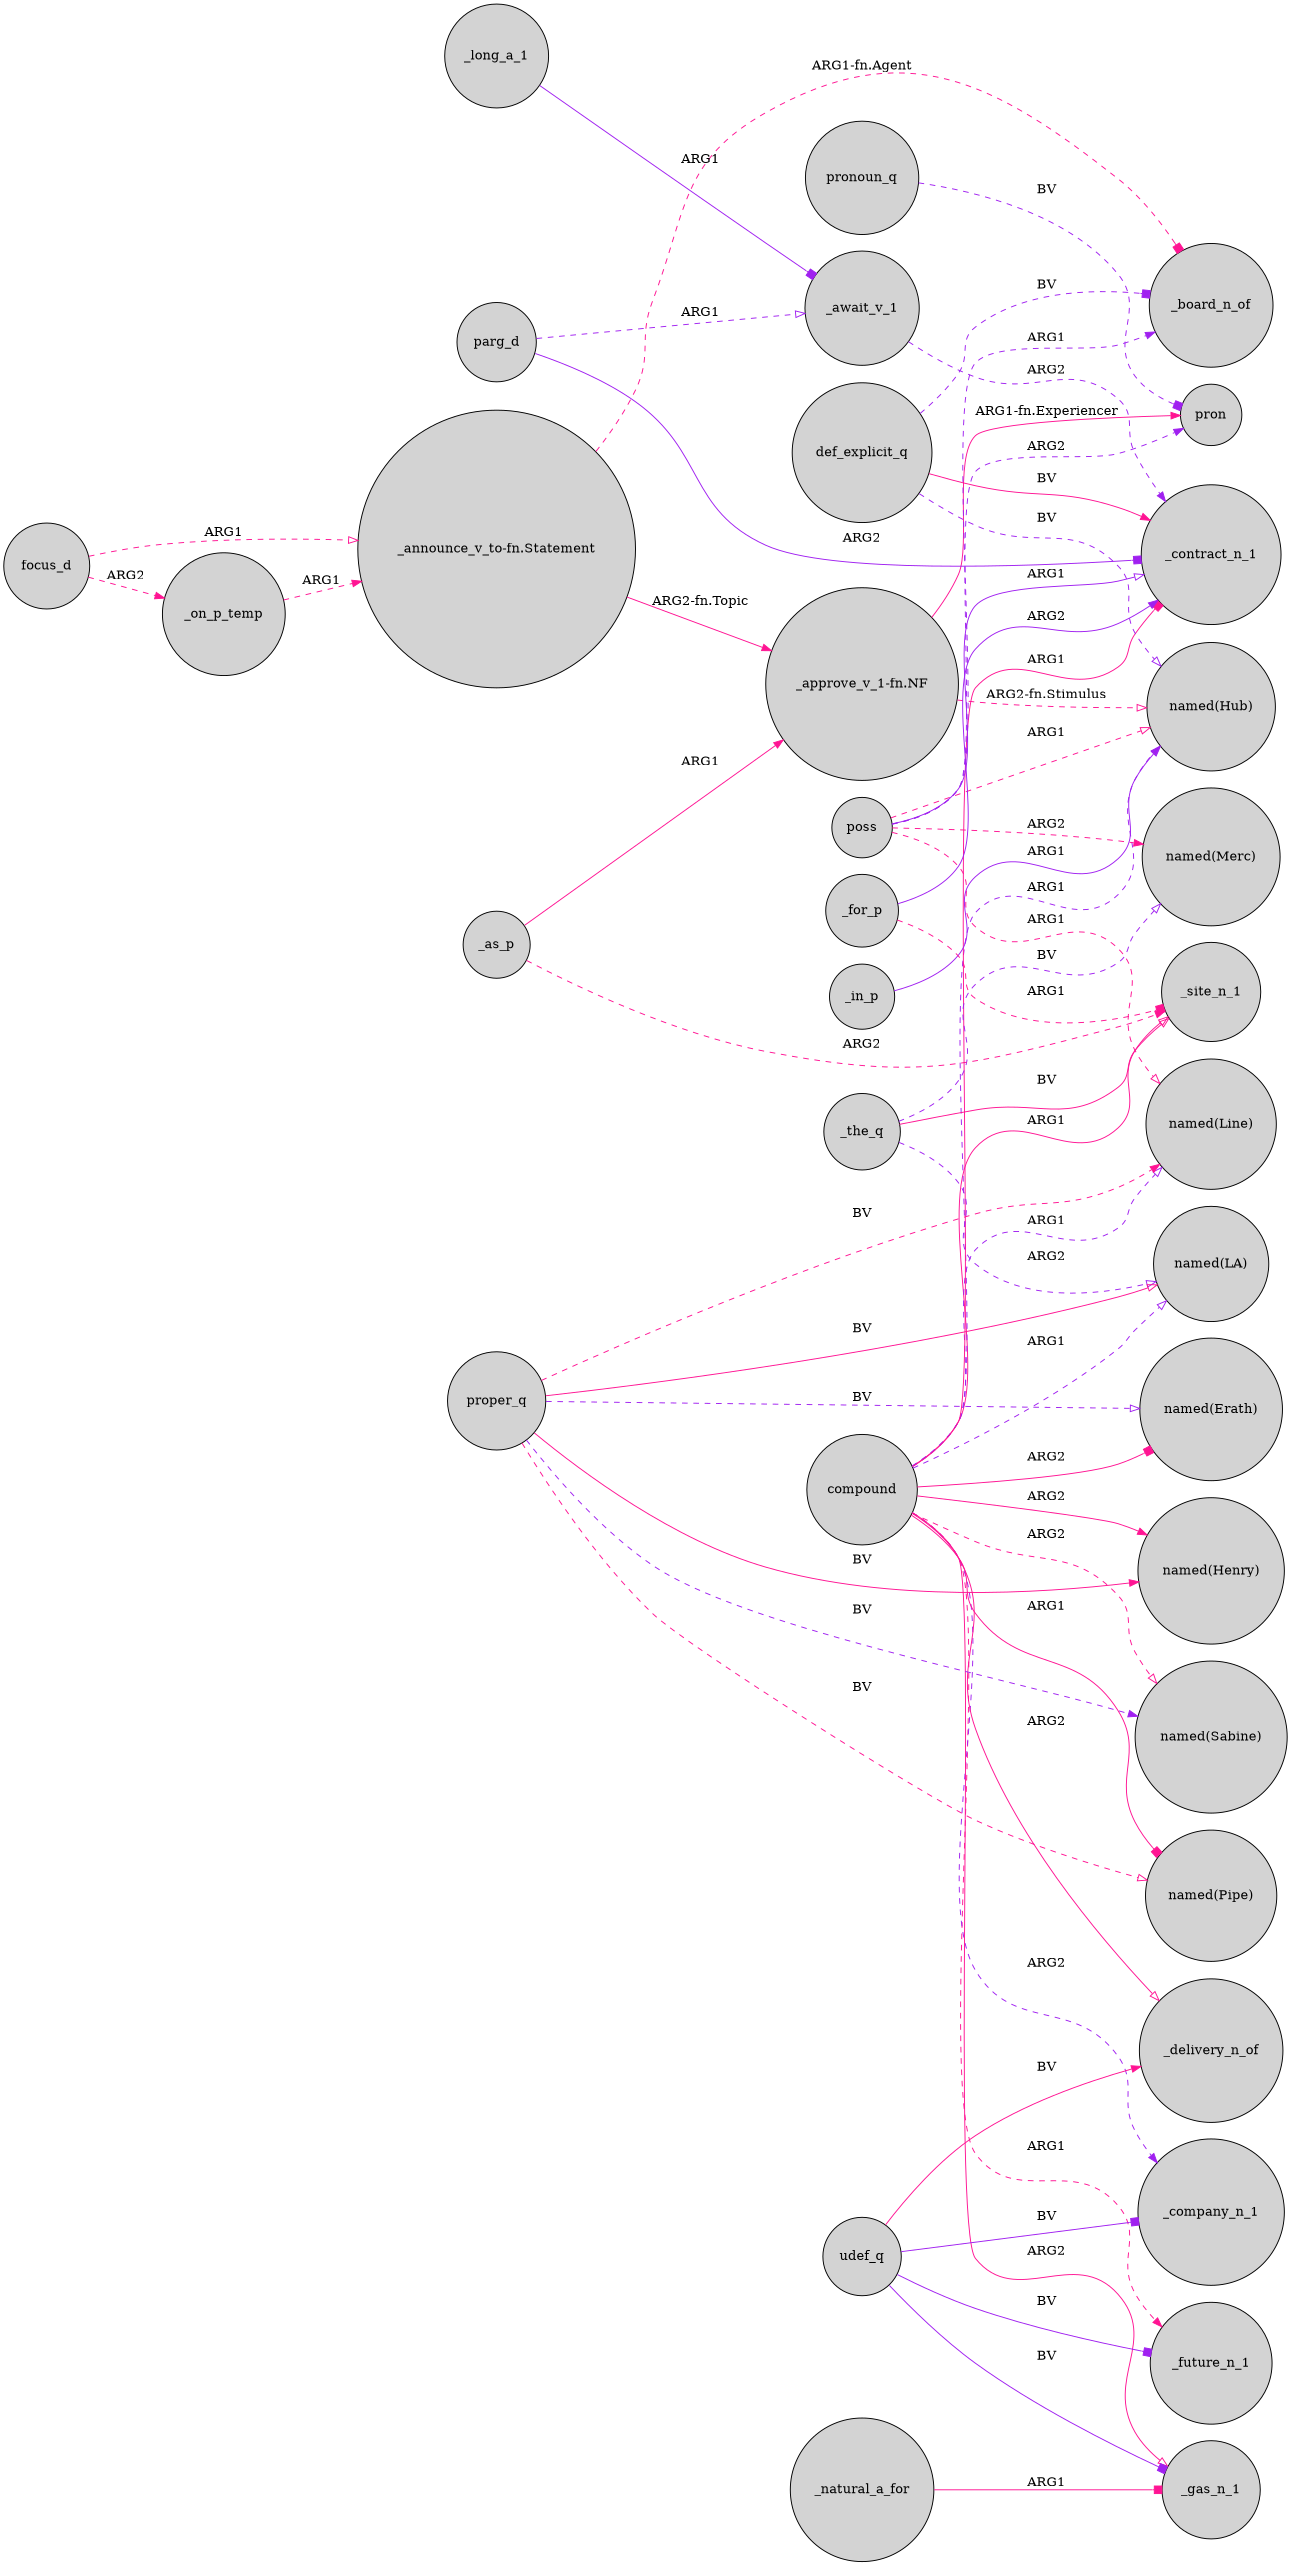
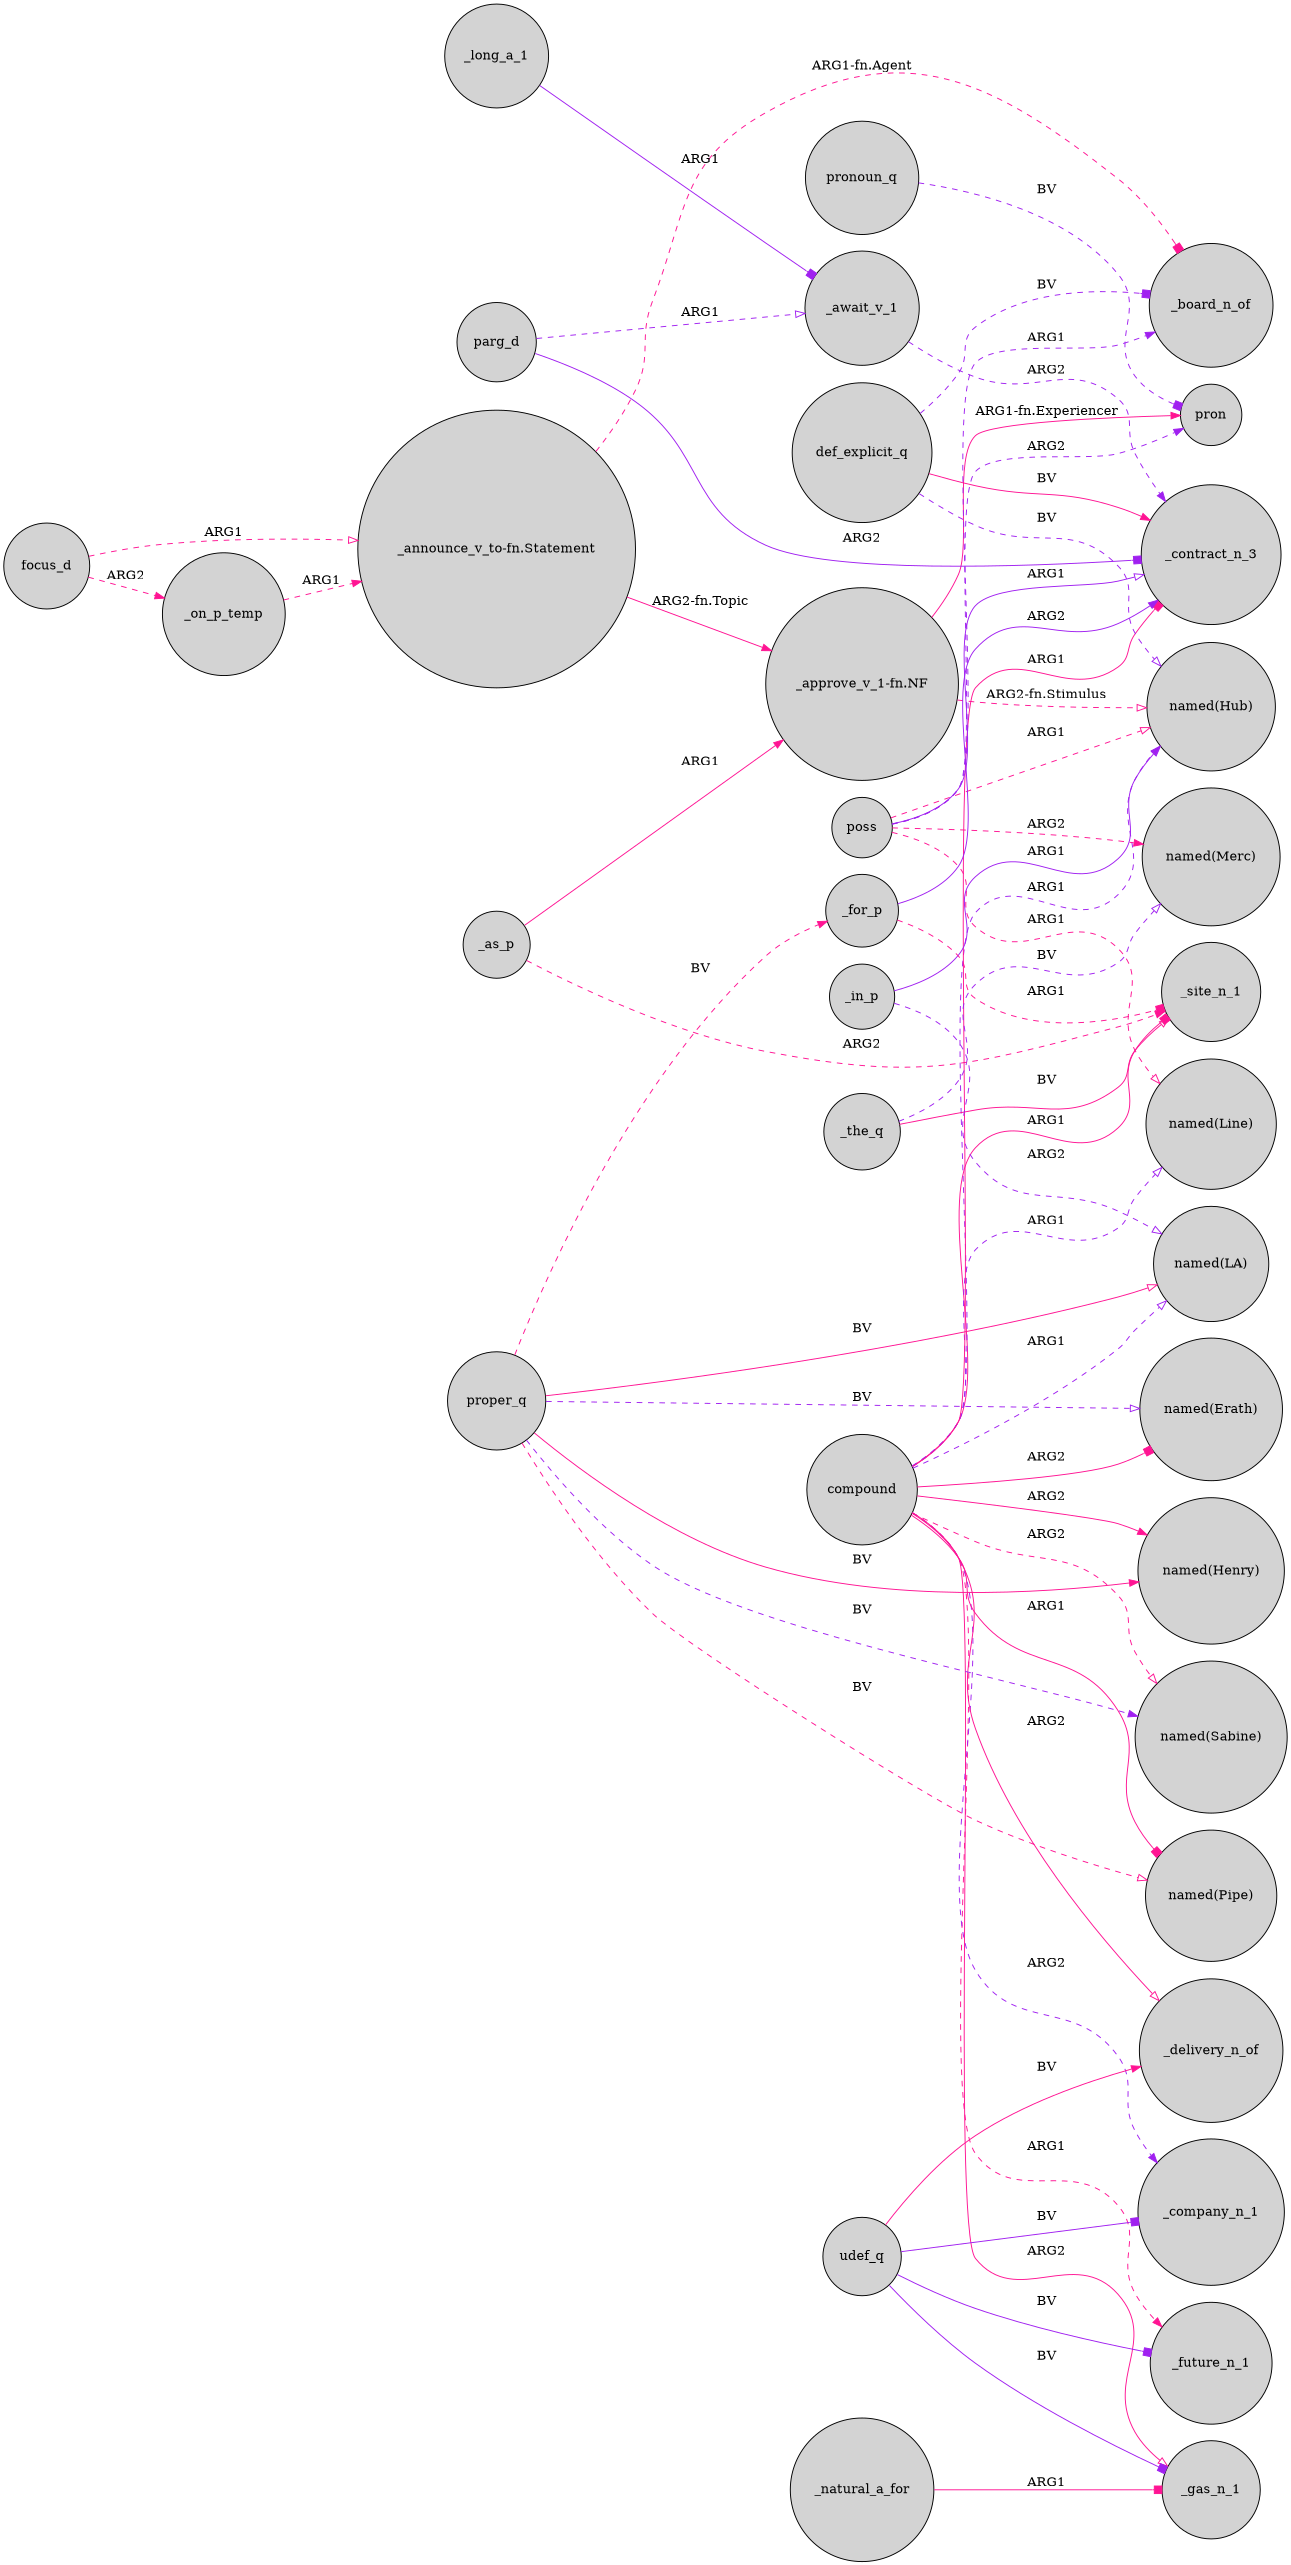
node "_contract_n_1": label "_contract_n_1" -> "_contract_n_3"
edge "compound" -> "_site_n_1": arrowhead onormal -> box
edge "proper_q" -> "named(Line)": now "proper_q" -> "_for_p"
edge "_the_q" -> "named(LA)": now "_in_p" -> "named(LA)"
